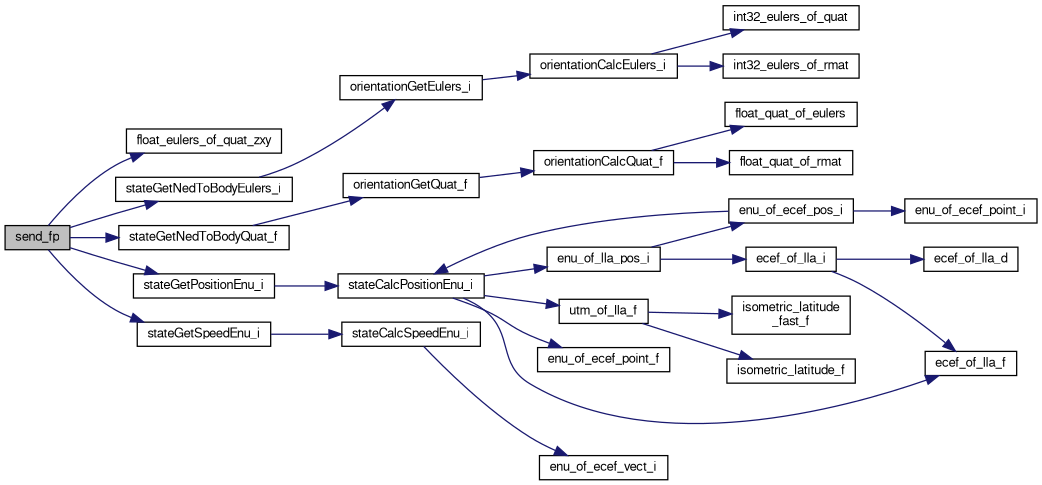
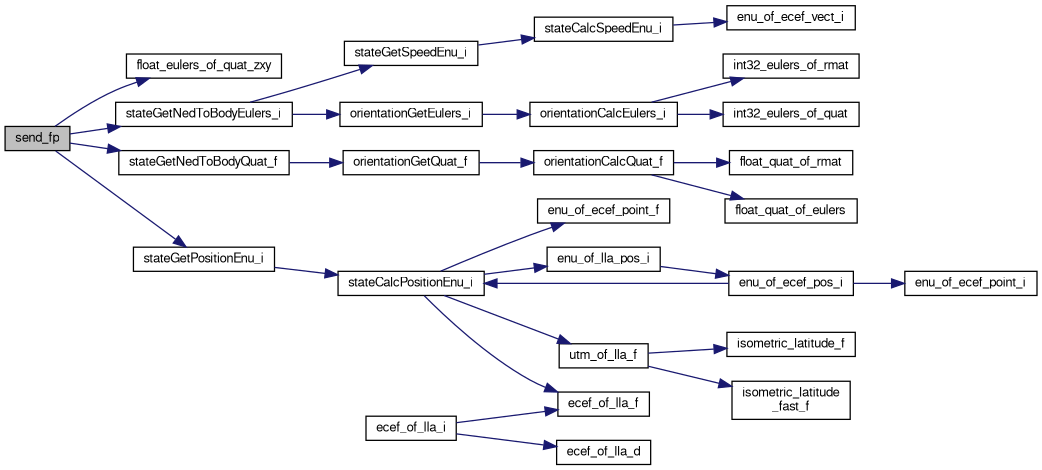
edge "enu_of_lla_pos_i" -> "ecef_of_lla_i": removed
edge "send_fp" -> "stateGetSpeedEnu_i": now "stateGetNedToBodyEulers_i" -> "stateGetSpeedEnu_i"
